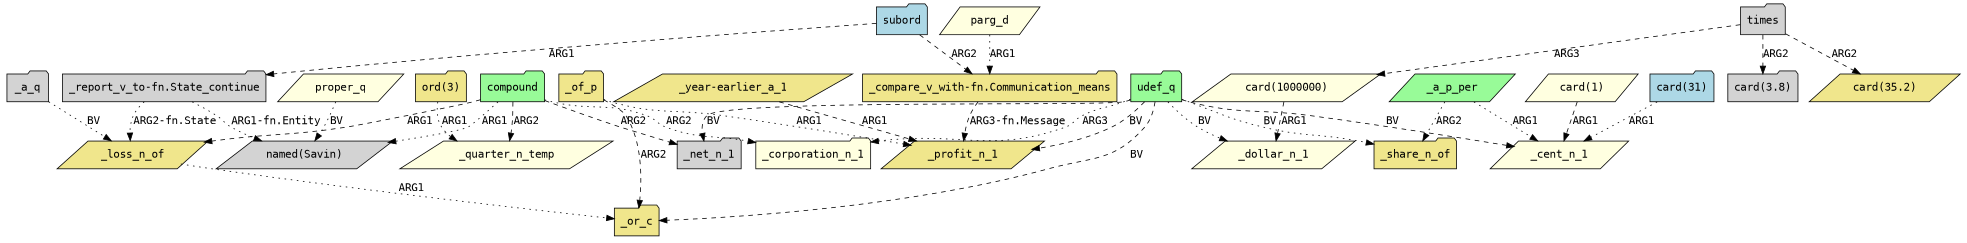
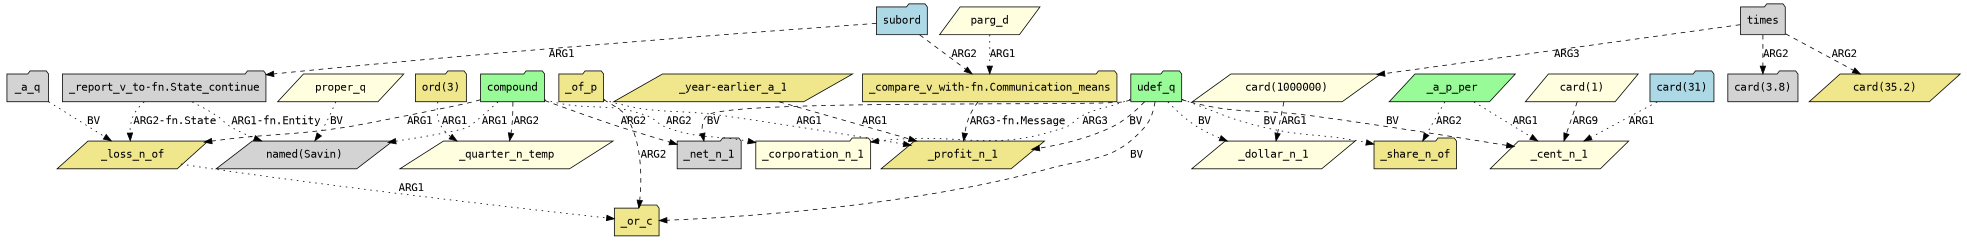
edge "card(1)" -> "_cent_n_1": label "ARG1" -> "ARG9"
